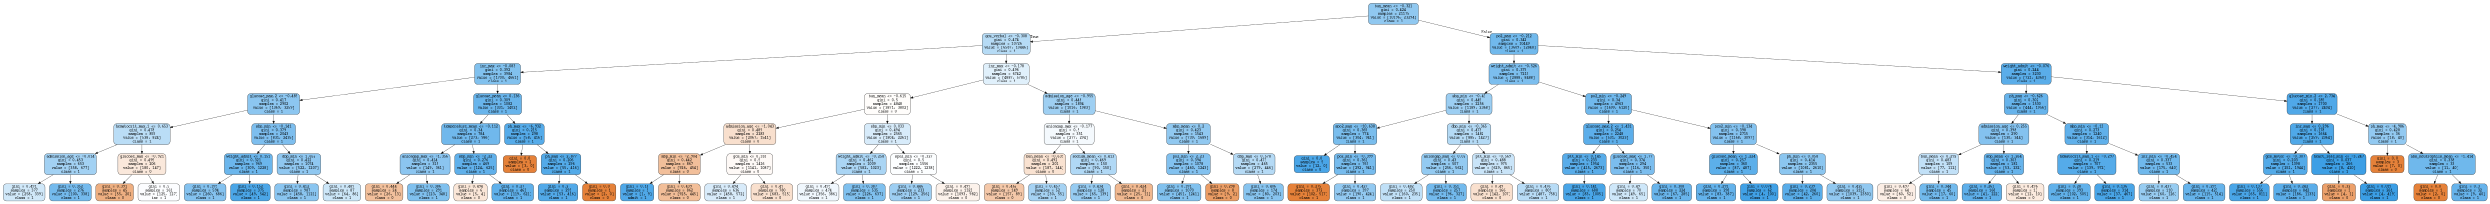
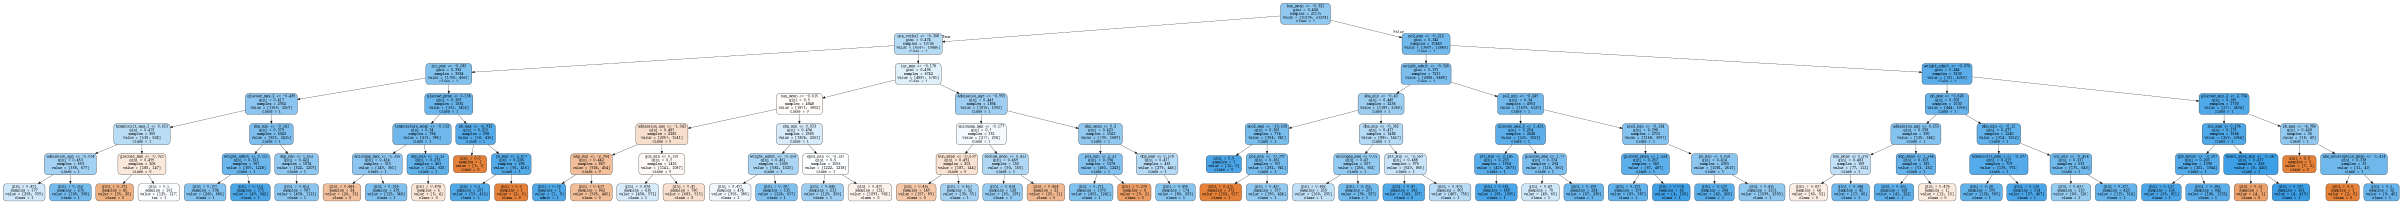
node "gini = 0.489 samples = 87 value = [64, 86] class = 1": removed
node "gini = 0.27 samples = 463 value = [119, 621] class = 1": removed
node "gini = 0.49 samples = 166 value = [142, 107] class = 0": fillcolor #f9e0ce -> #4fa8e8
